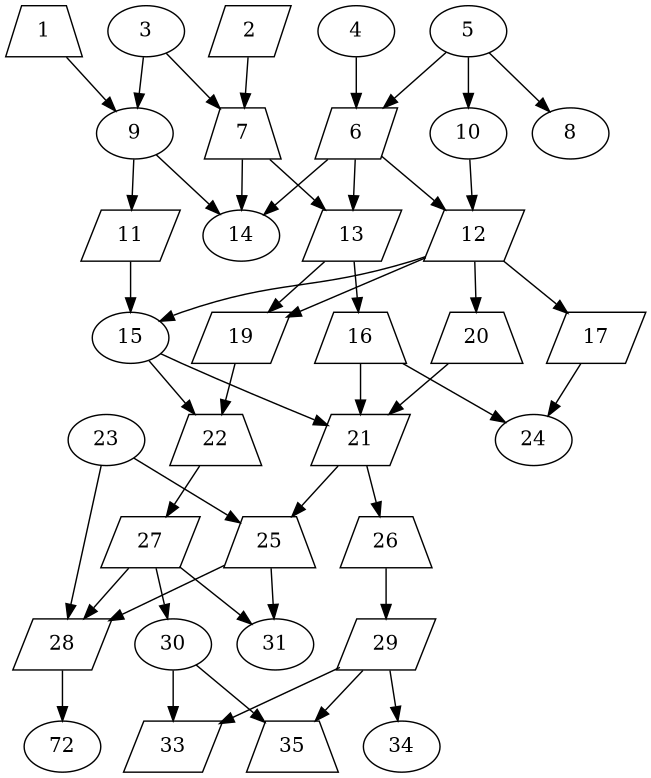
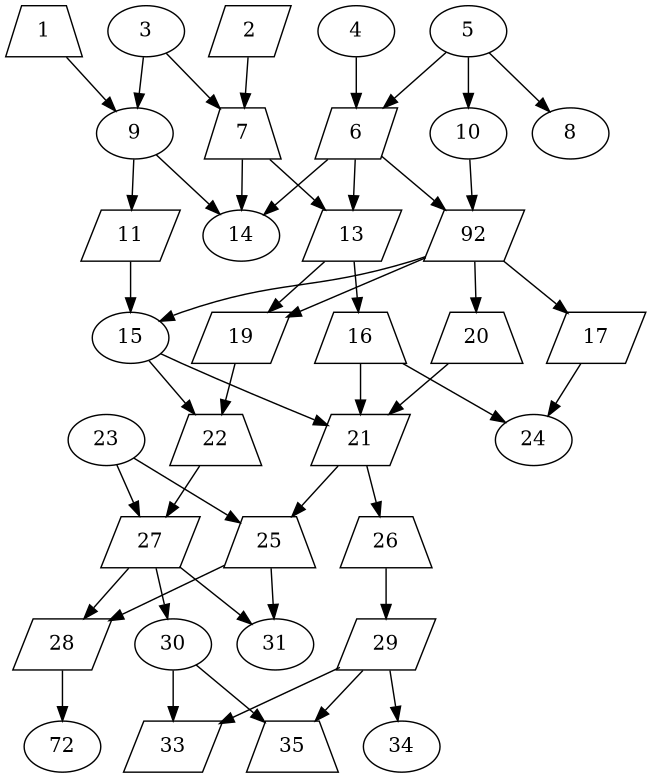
node "12": label "12" -> "92"
edge "23" -> "28": now "23" -> "27"
